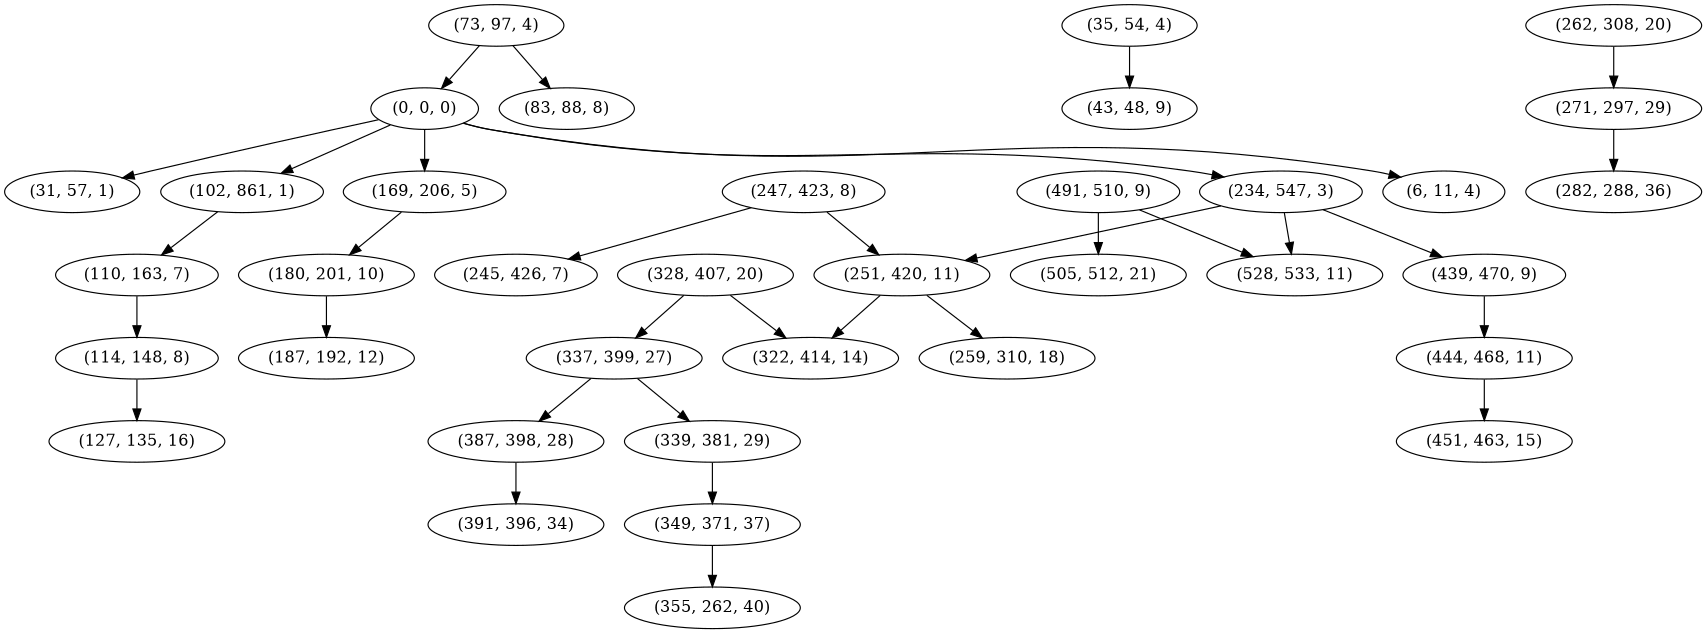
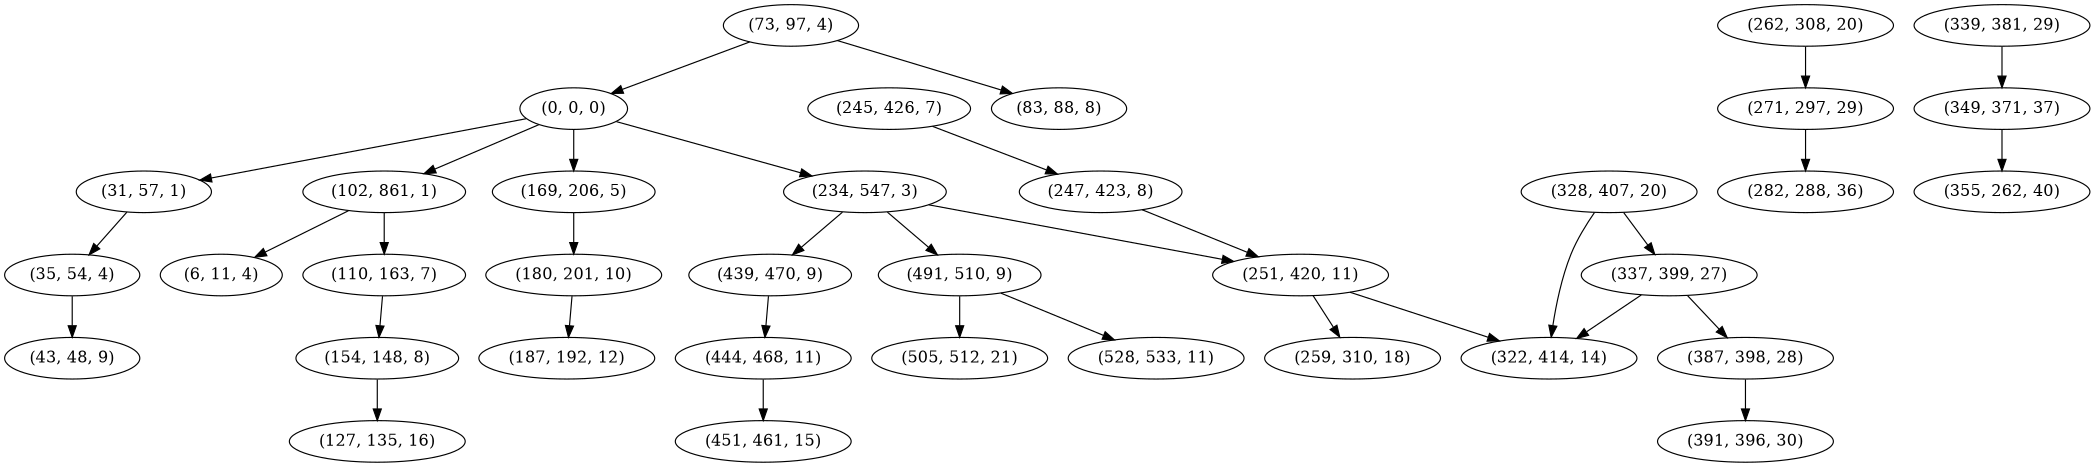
edge "(0, 0, 0)" -> "(6, 11, 4)": now "(102, 861, 1)" -> "(6, 11, 4)"
edge "(234, 547, 3)" -> "(528, 533, 11)": now "(234, 547, 3)" -> "(491, 510, 9)"
edge "(31, 57, 1)" -> "(35, 54, 4)": added
edge "(247, 423, 8)" -> "(245, 426, 7)": reversed
node "(114, 148, 8)": label "(114, 148, 8)" -> "(154, 148, 8)"
edge "(337, 399, 27)" -> "(339, 381, 29)": now "(337, 399, 27)" -> "(322, 414, 14)"
node "(451, 463, 15)": label "(451, 463, 15)" -> "(451, 461, 15)"
node "(391, 396, 34)": label "(391, 396, 34)" -> "(391, 396, 30)"
